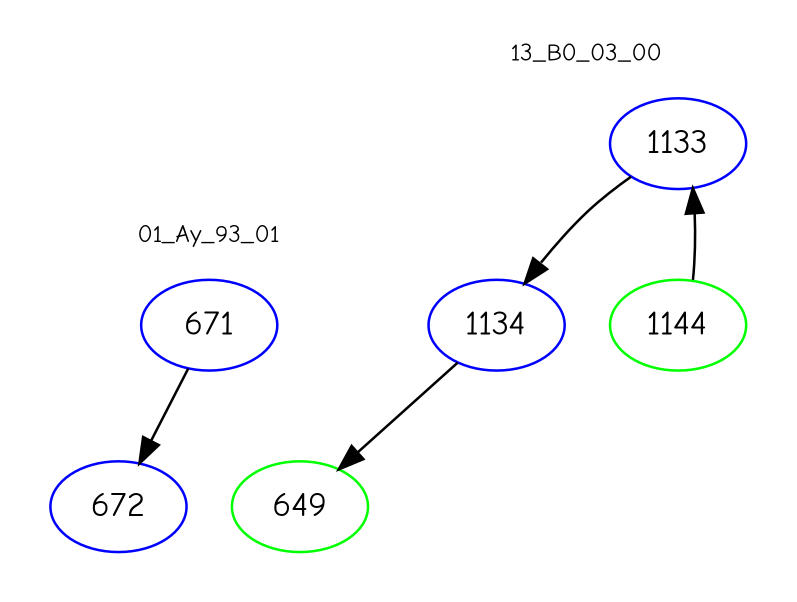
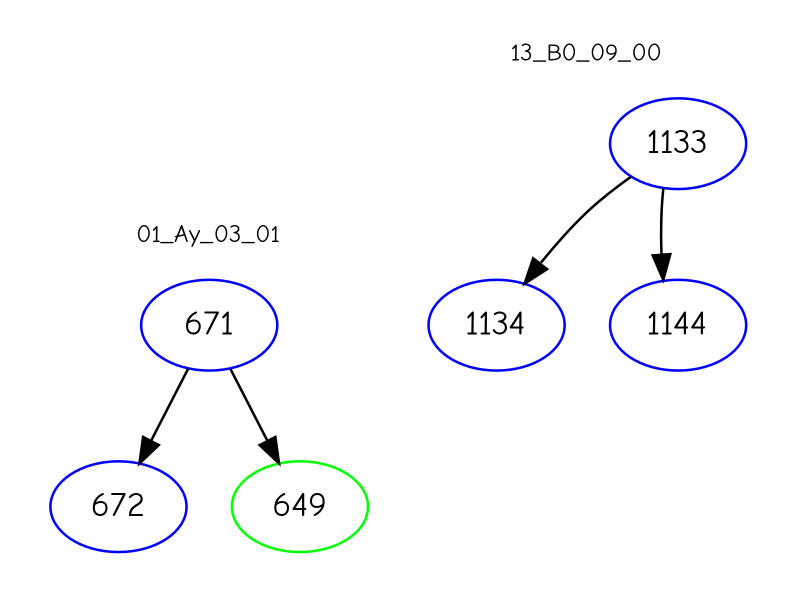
cluster "13_B0_03_00": label "13_B0_03_00" -> "13_B0_09_00"
cluster "01_Ay_93_01": label "01_Ay_93_01" -> "01_Ay_03_01"
edge "1144" -> "1133": reversed
node "1144": color green -> blue
edge "1134" -> "649": now "671" -> "649"
